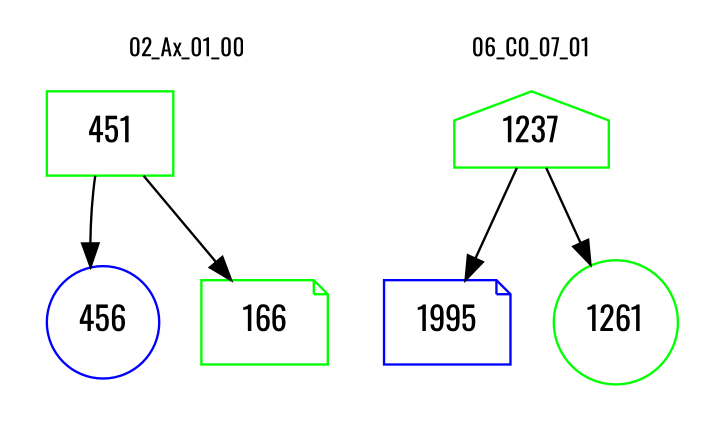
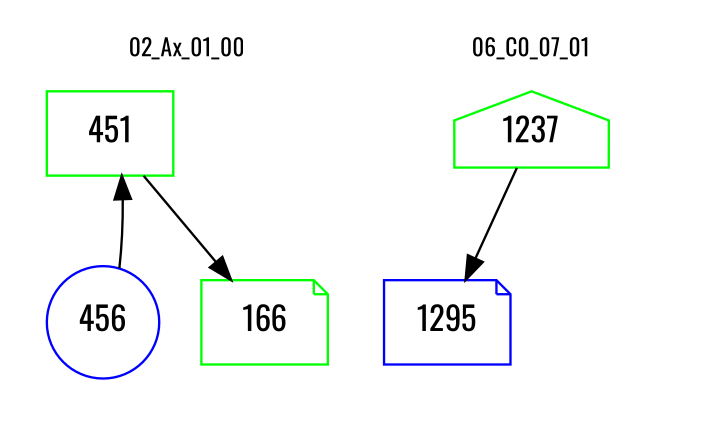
edge "451" -> "456": reversed
node "1995": label "1995" -> "1295"
node "1261": removed
